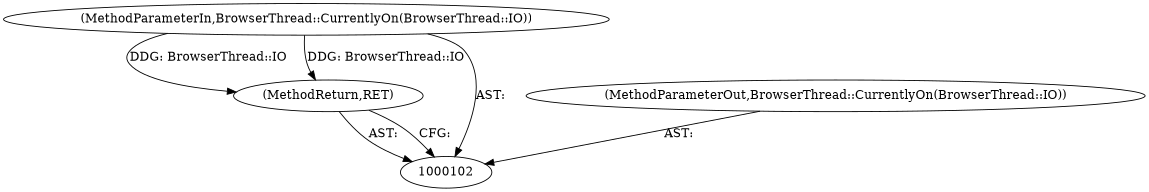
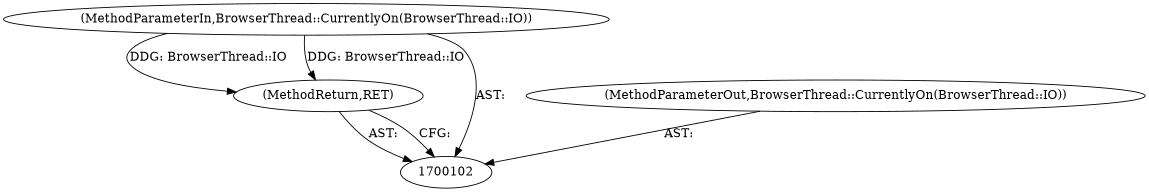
node "1000102": label "1000102" -> "1700102"
